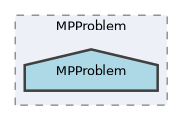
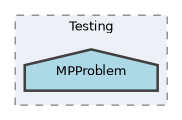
cluster "MPProblem": label "MPProblem" -> "Testing"
